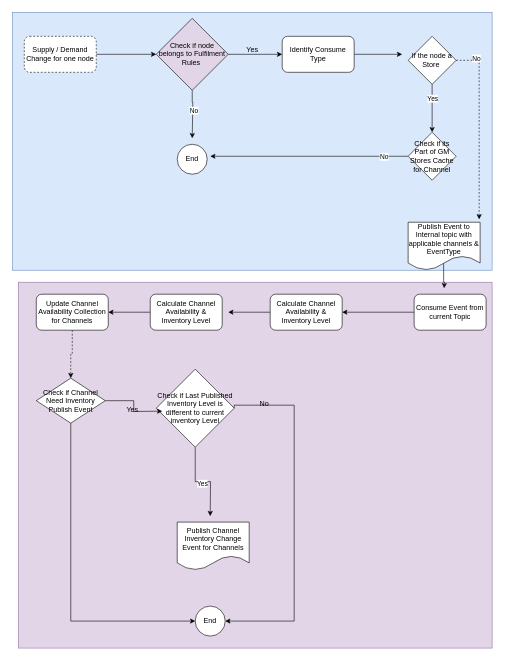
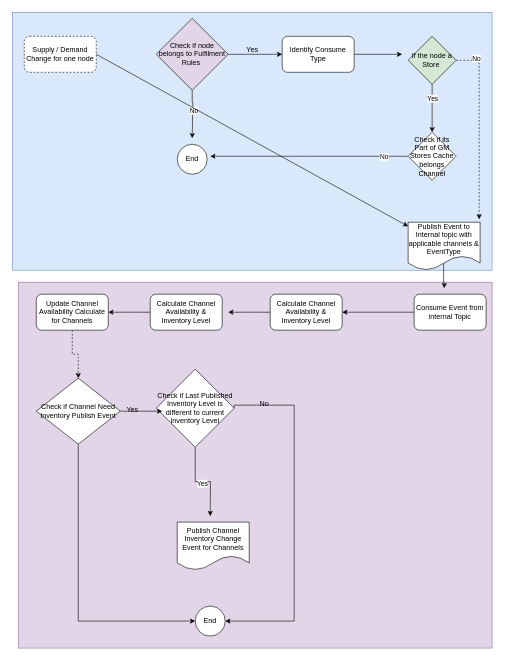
edge "Supply / Demand Change for one node" -> "Check if node belongs to Fulfilment Rules": now "Supply / Demand Change for one node" -> "Publish Event to Internal topic with applicable channels & EventType"
node "If the node a Store": fillcolor #ffffff -> #d5e8d4
node "Check if its Part of GM Stores Cache for Channel": label "Check if its Part of GM Stores Cache for Channel" -> "Check if its Part of GM Stores Cache belongs Channel"
node "Update Channel Availability Collection for Channels": label "Update Channel Availability Collection for Channels" -> "Update Channel Availability Calculate for Channels"
node "Consume Event from current Topic": label "Consume Event from current Topic" -> "Consume Event from internal Topic"
node "Check if Channel Need Inventory Publish Event": size 69x45 -> 84x66
